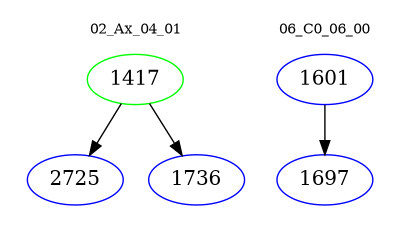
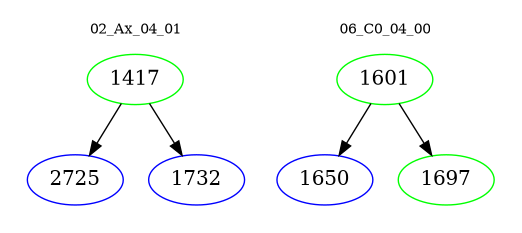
cluster "06_C0_06_00": label "06_C0_06_00" -> "06_C0_04_00"
node "1601": color blue -> green
node "1736": label "1736" -> "1732"
node "1650": added
node "1697": color blue -> green
